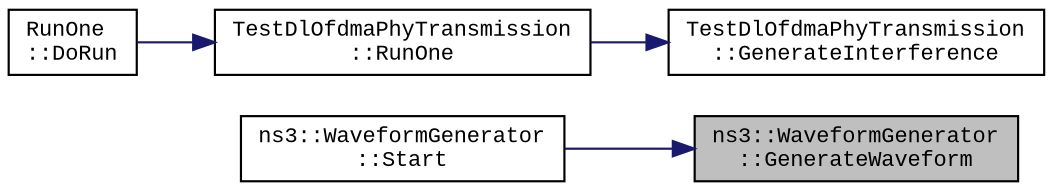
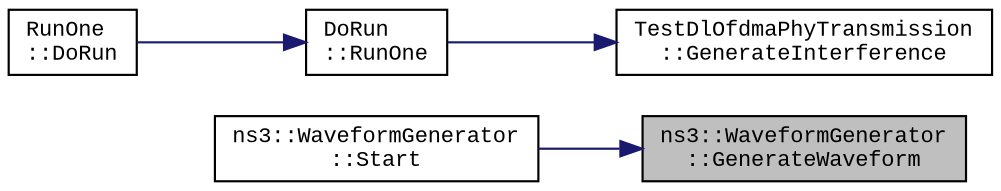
node "TestDlOfdmaPhyTransmission ::RunOne": label "TestDlOfdmaPhyTransmission ::RunOne" -> "DoRun ::RunOne"
